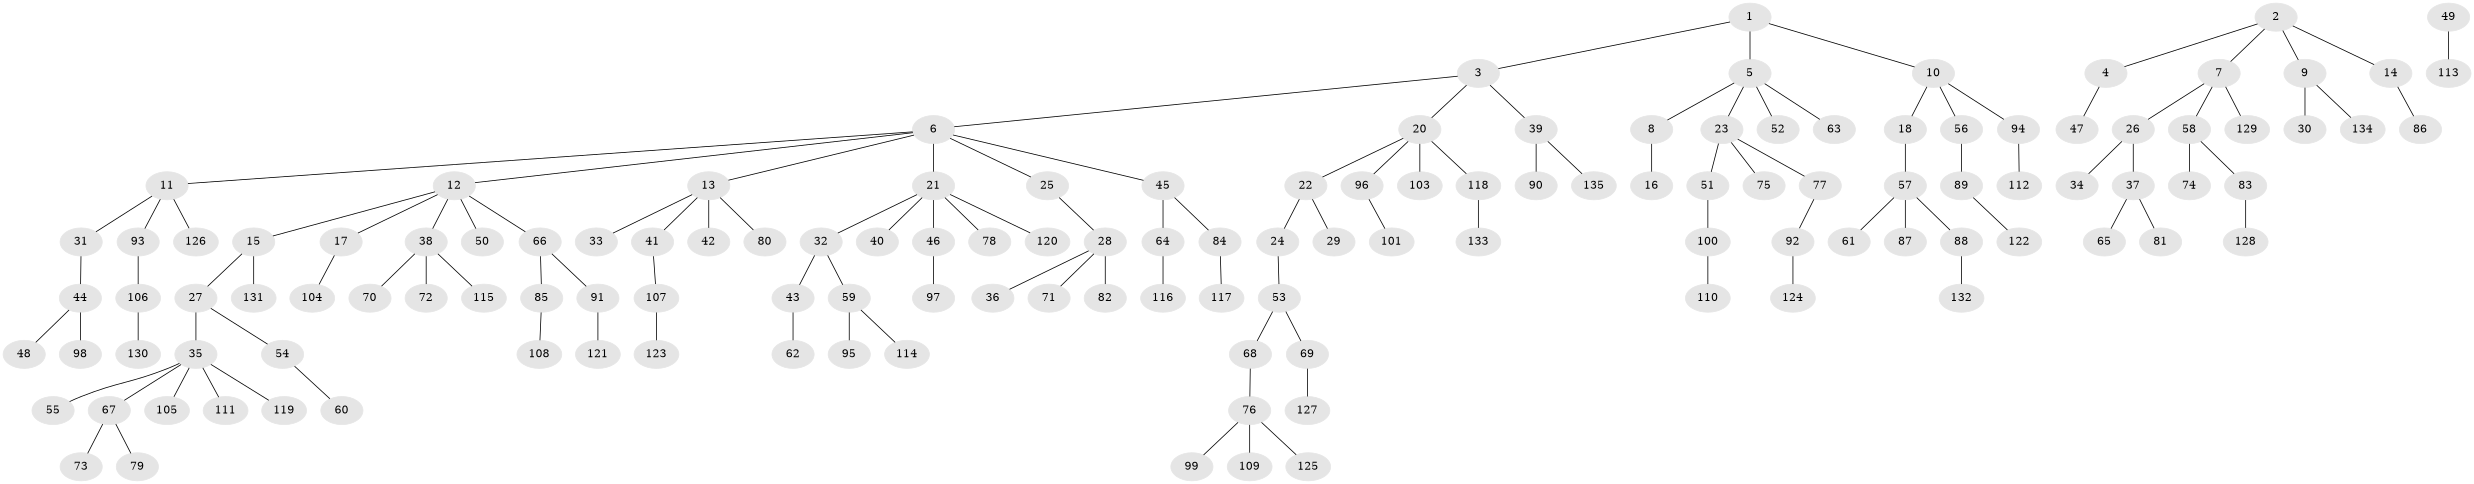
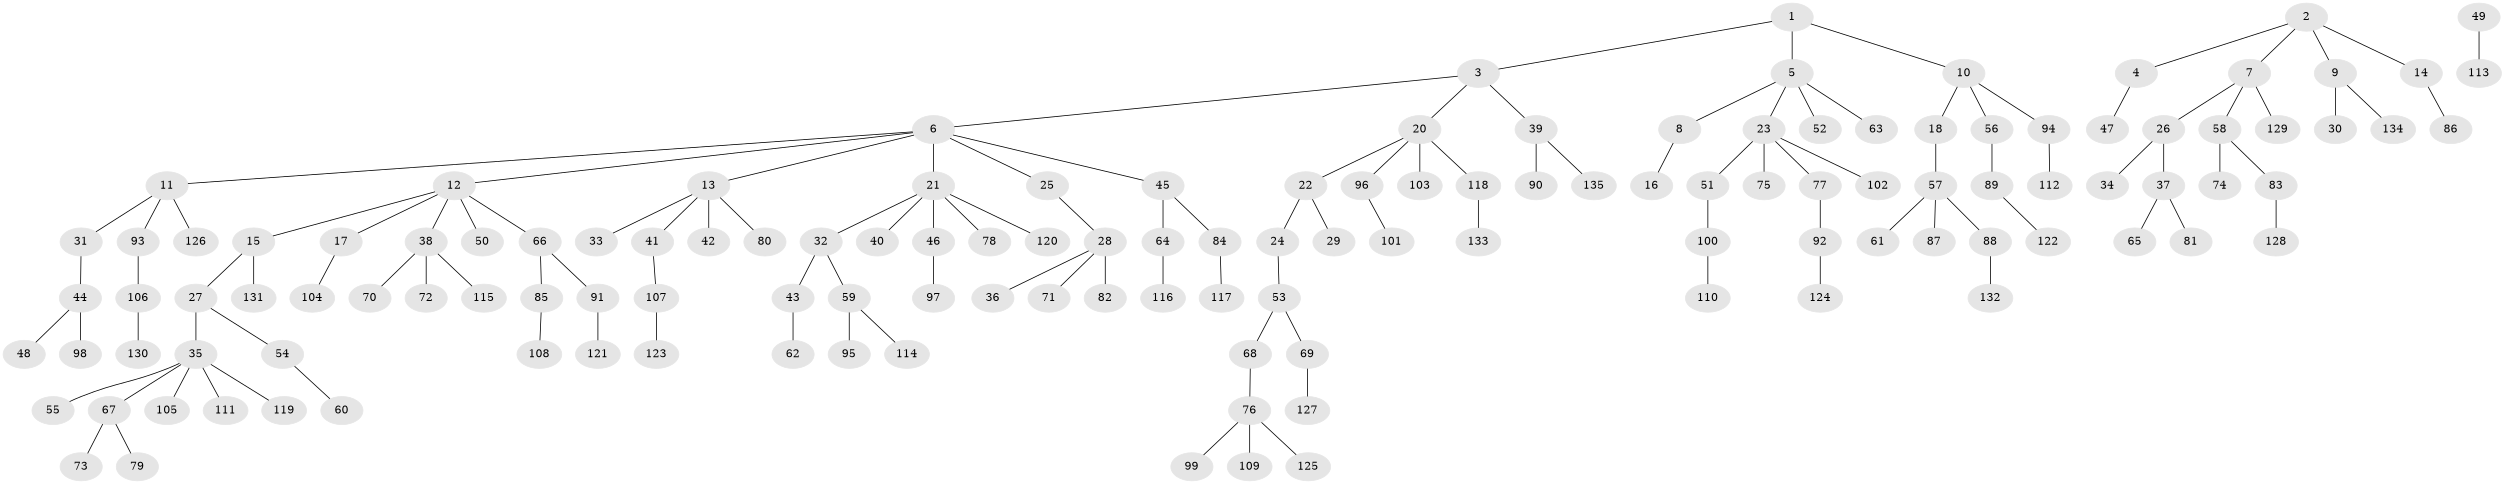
node "102": added
